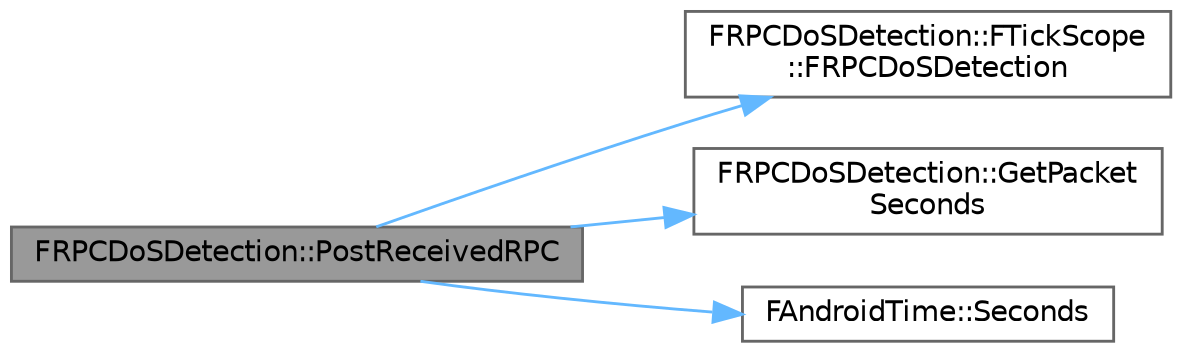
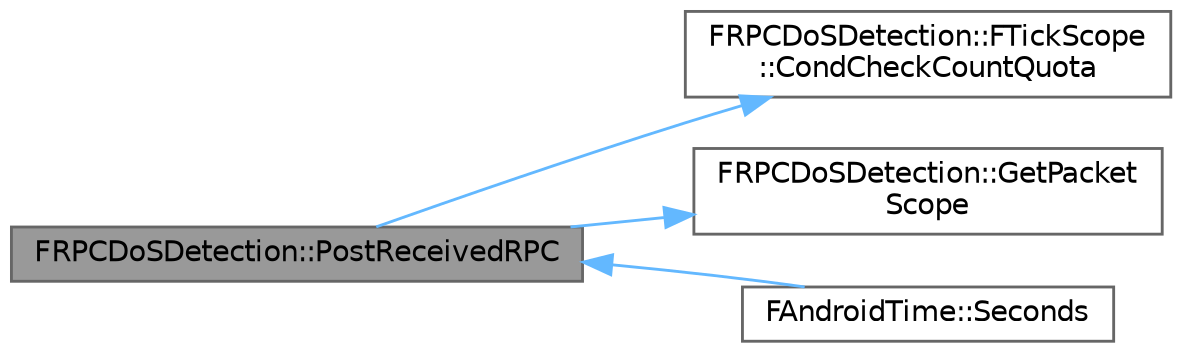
node "FRPCDoSDetection::FTickScope ::FRPCDoSDetection": label "FRPCDoSDetection::FTickScope ::FRPCDoSDetection" -> "FRPCDoSDetection::FTickScope ::CondCheckCountQuota"
node "FRPCDoSDetection::GetPacket Seconds": label "FRPCDoSDetection::GetPacket Seconds" -> "FRPCDoSDetection::GetPacket Scope"
edge "FRPCDoSDetection::PostReceivedRPC" -> "FAndroidTime::Seconds": reversed
